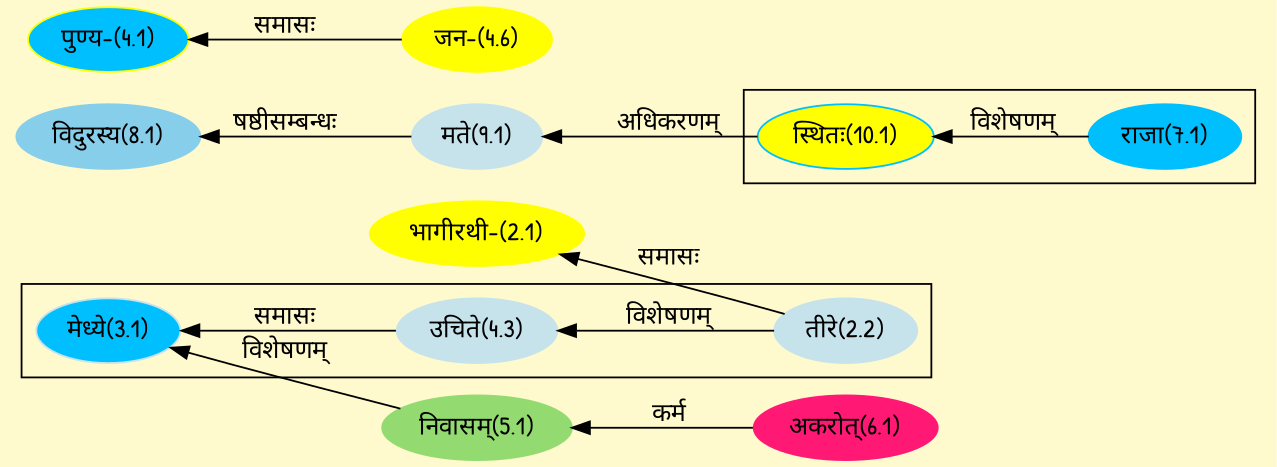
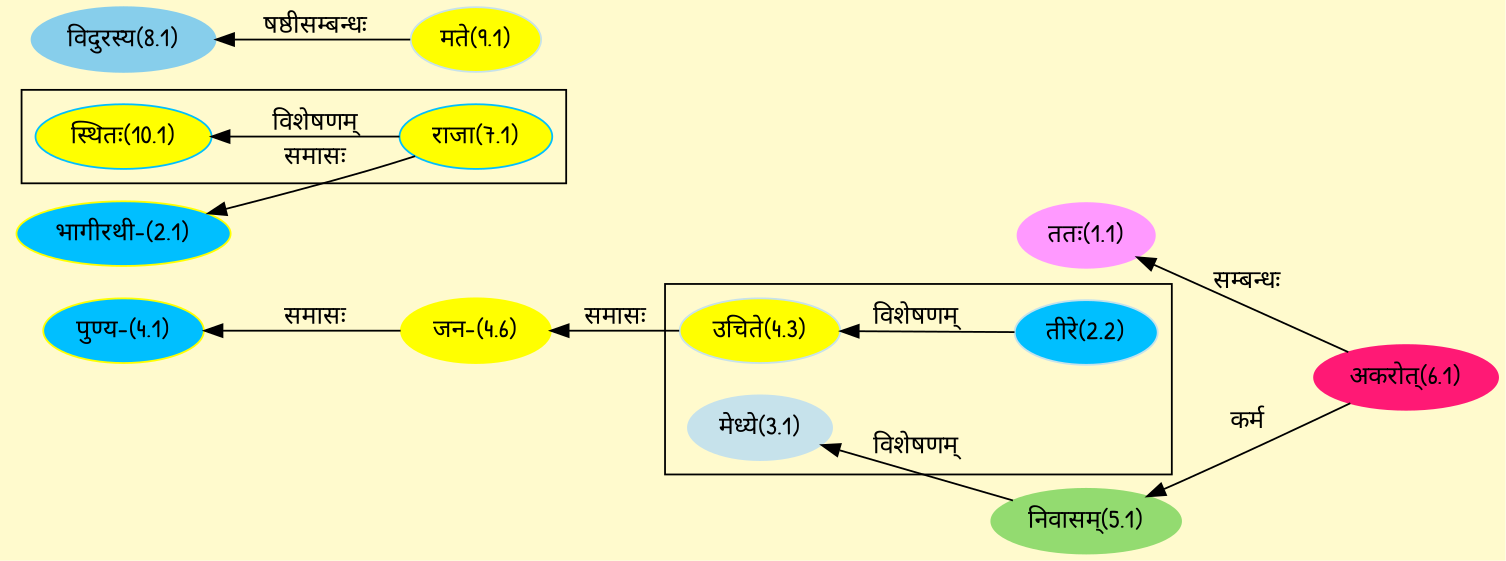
node "मते(9.1)": fillcolor #c6e2eb -> #ffff00
edge "स्थितः(10.1)" -> "मते(9.1)": removed, label "अधिकरणम्"
node "राजा(7.1)": fillcolor #00bfff -> #ffff00
node "भागीरथी-(2.1)": fillcolor #ffff00 -> #00bfff
node "ततः(1.1)": added
edge "तीरे(2.2)" -> "भागीरथी-(2.1)": now "राजा(7.1)" -> "भागीरथी-(2.1)"
node "मेध्ये(3.1)": fillcolor #00bfff -> #c6e2eb
edge "उचिते(4.3)" -> "मेध्ये(3.1)": now "उचिते(4.3)" -> "जन-(4.6)"
node "उचिते(4.3)": fillcolor #c6e2eb -> #ffff00
node "तीरे(2.2)": fillcolor #c6e2eb -> #00bfff
